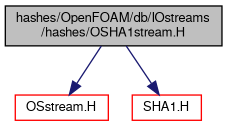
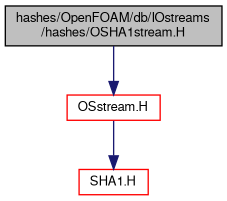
edge "hashes/OpenFOAM/db/IOstreams /hashes/OSHA1stream.H" -> "SHA1.H": now "OSstream.H" -> "SHA1.H"
